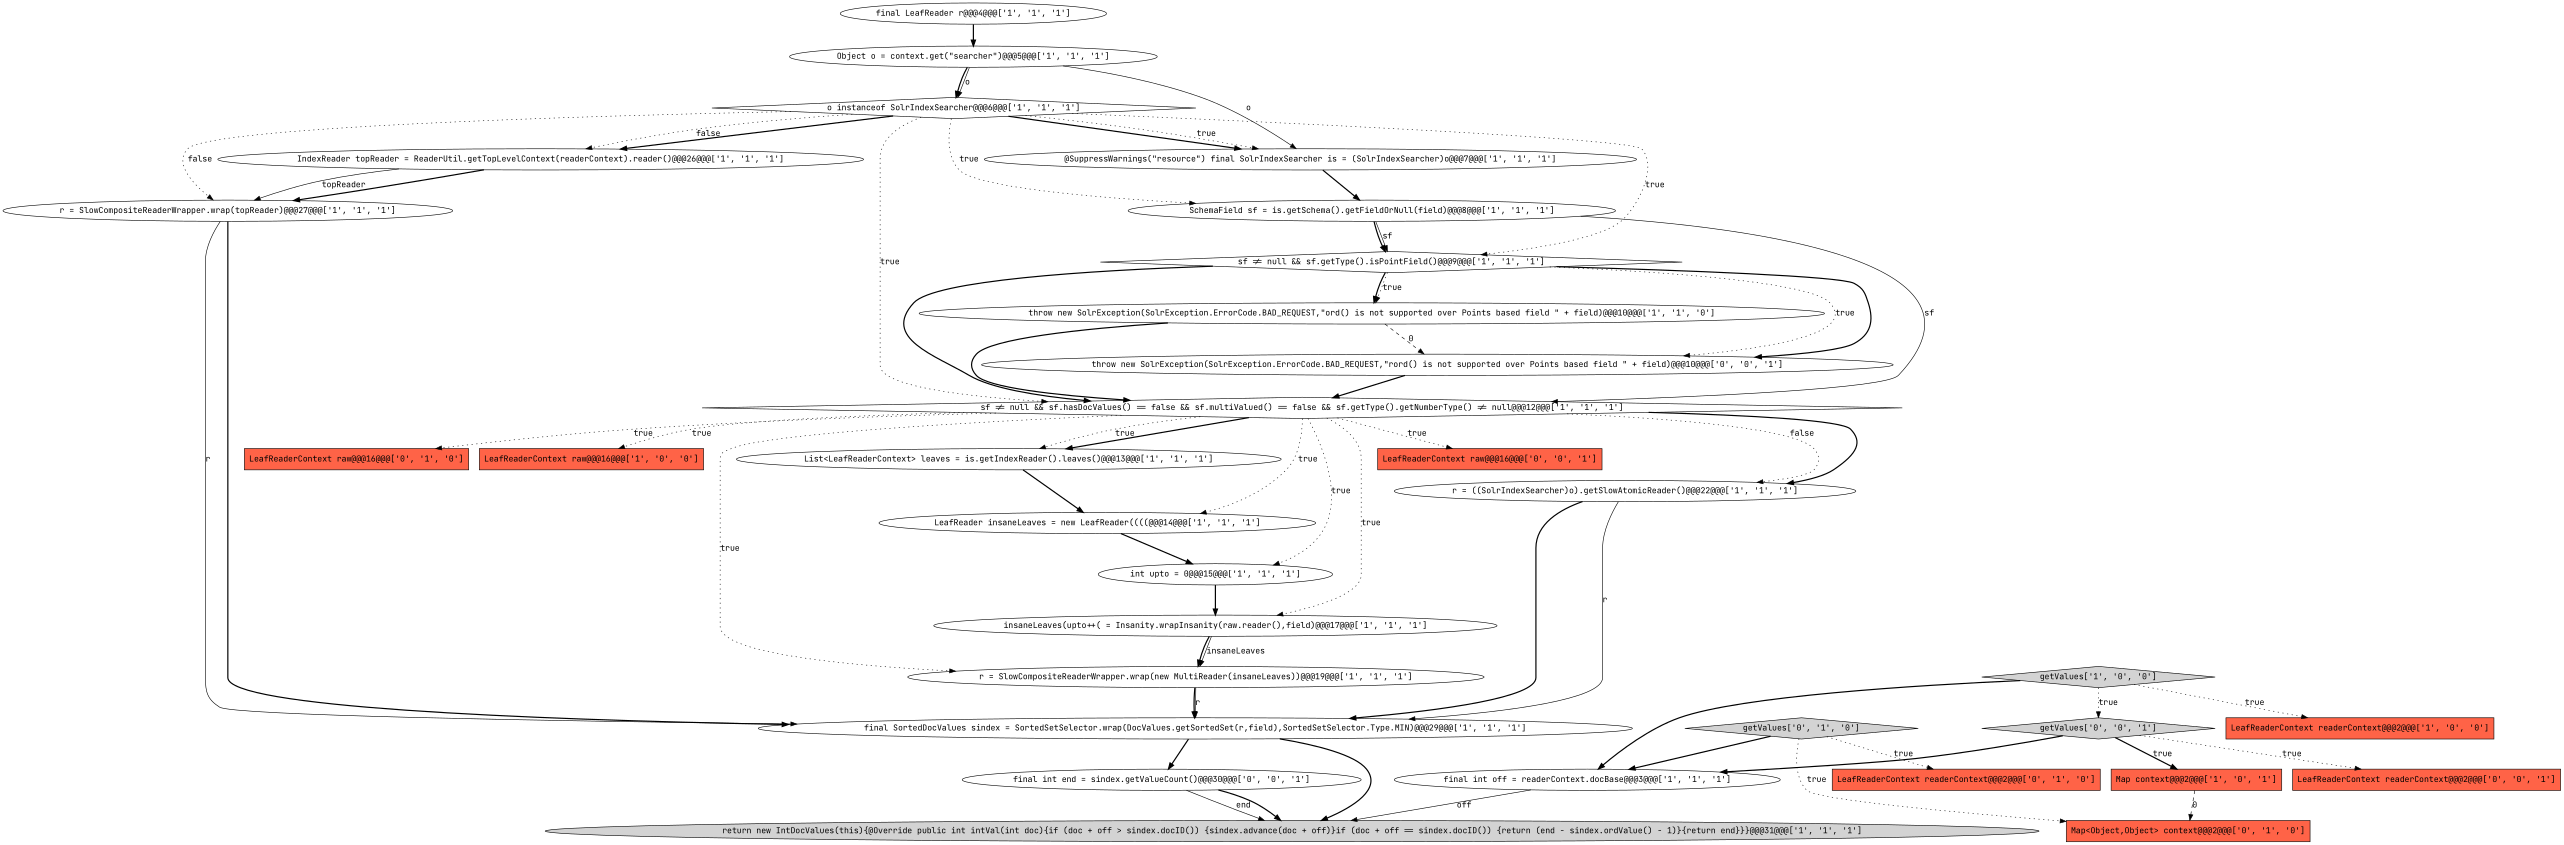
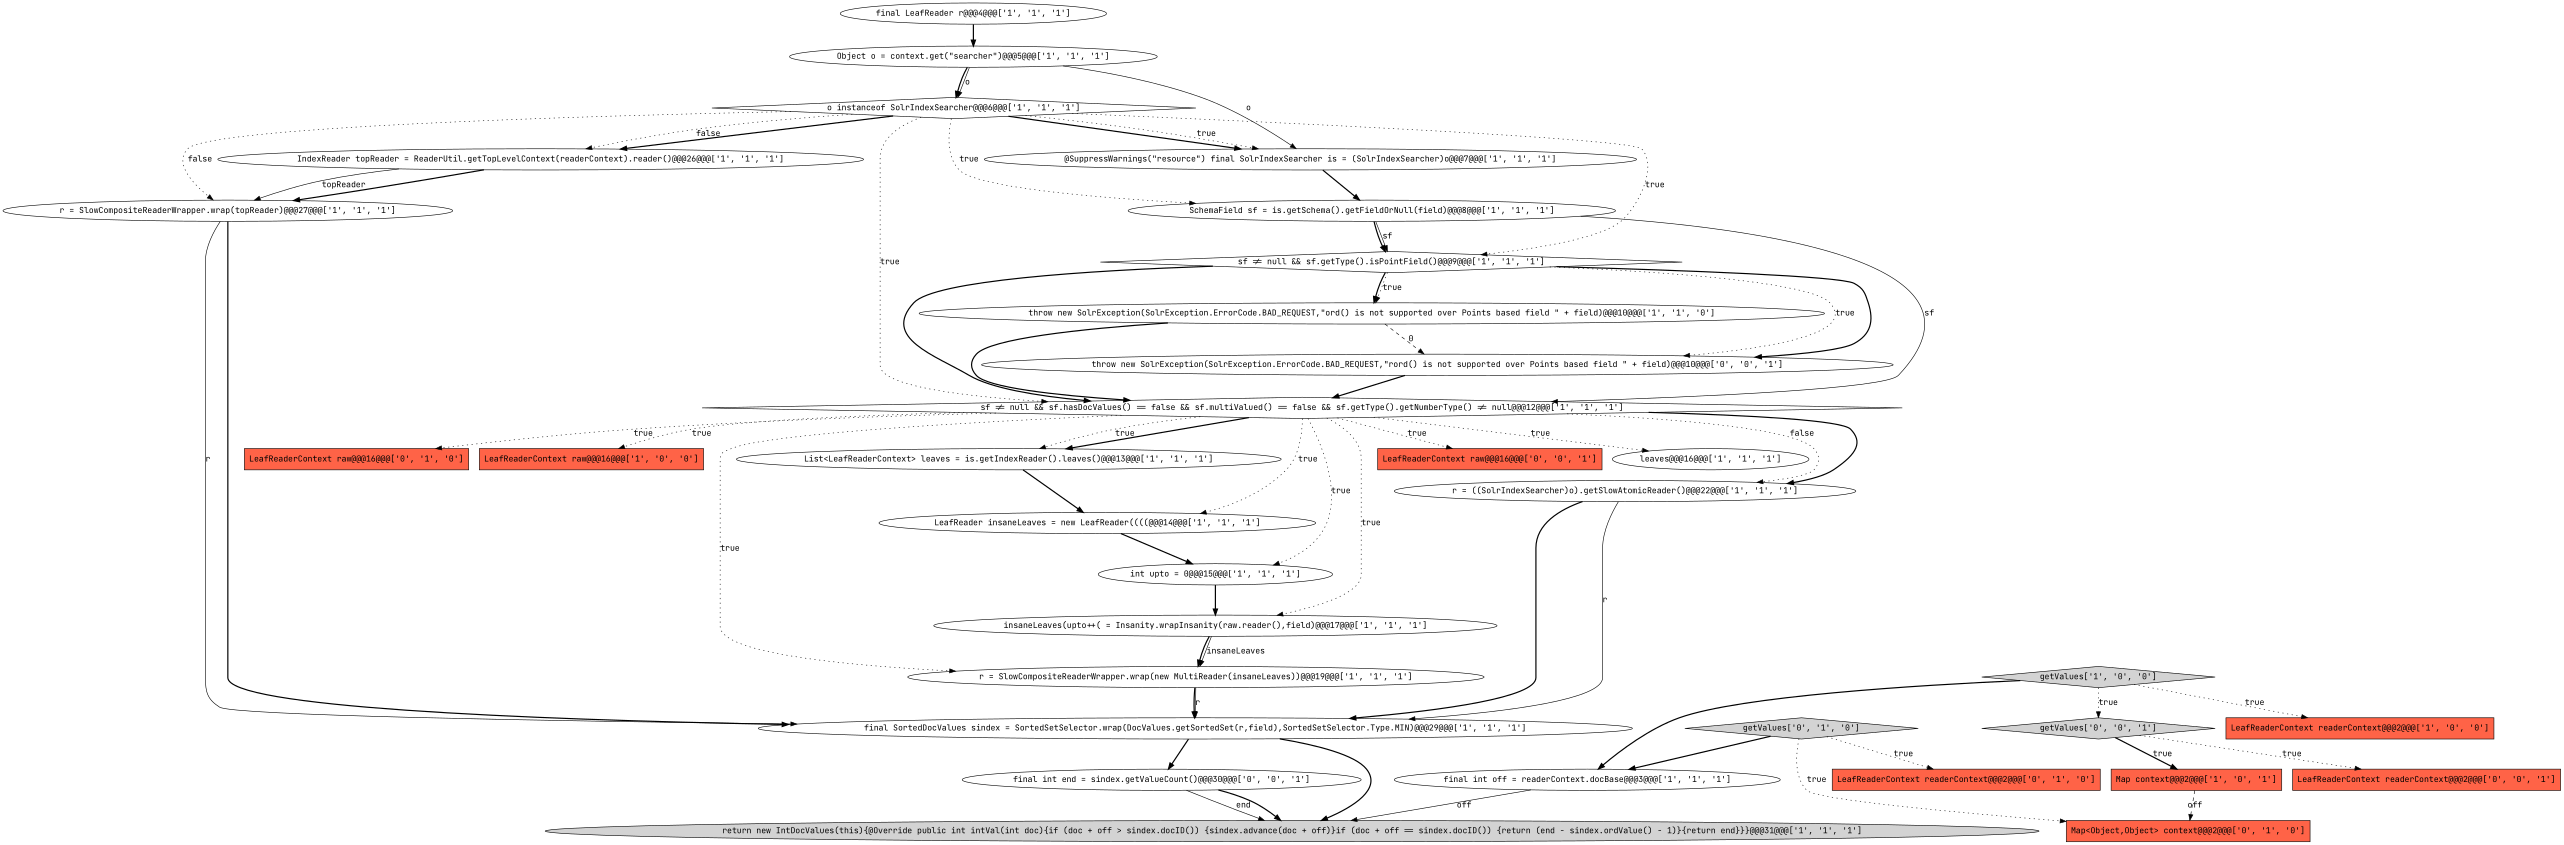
node "leaves@@@16@@@['1', '1', '1']": added
edge "getValues['0', '0', '1']" -> "final int off = readerContext.docBase@@@3@@@['1', '1', '1']": removed
edge "Map context@@@2@@@['1', '0', '1']" -> "Map<Object,Object> context@@@2@@@['0', '1', '0']": label "0" -> "off"
